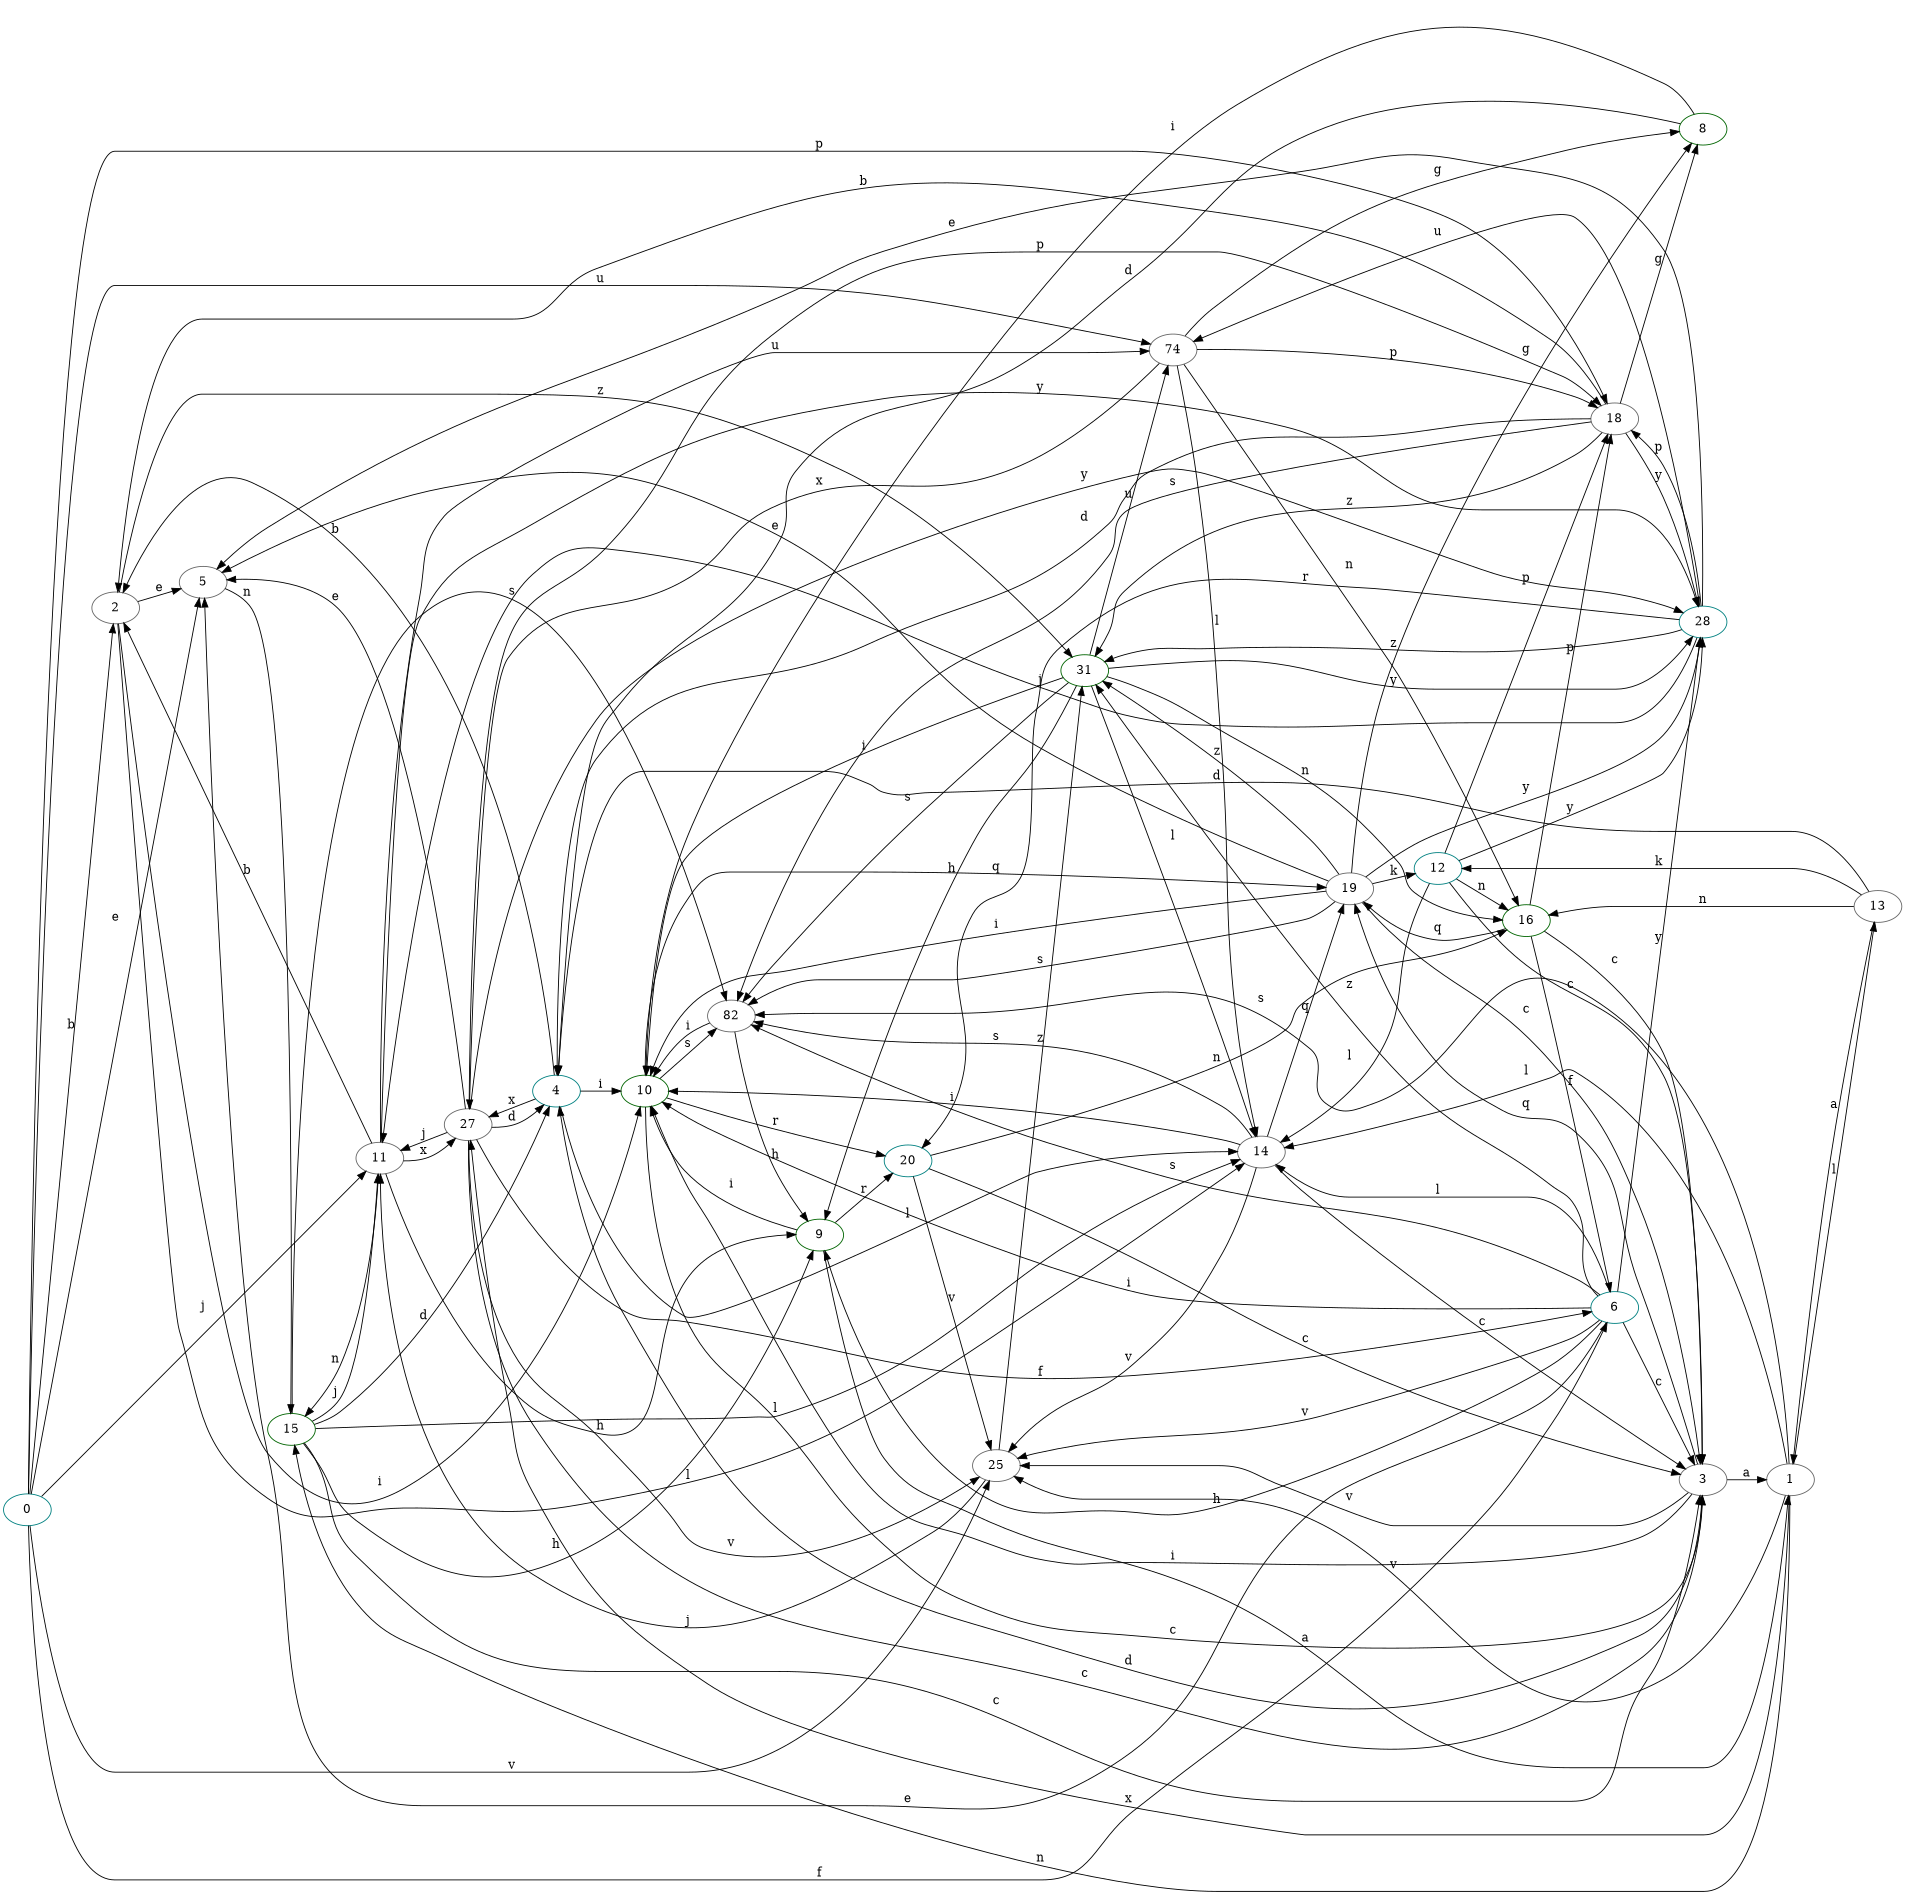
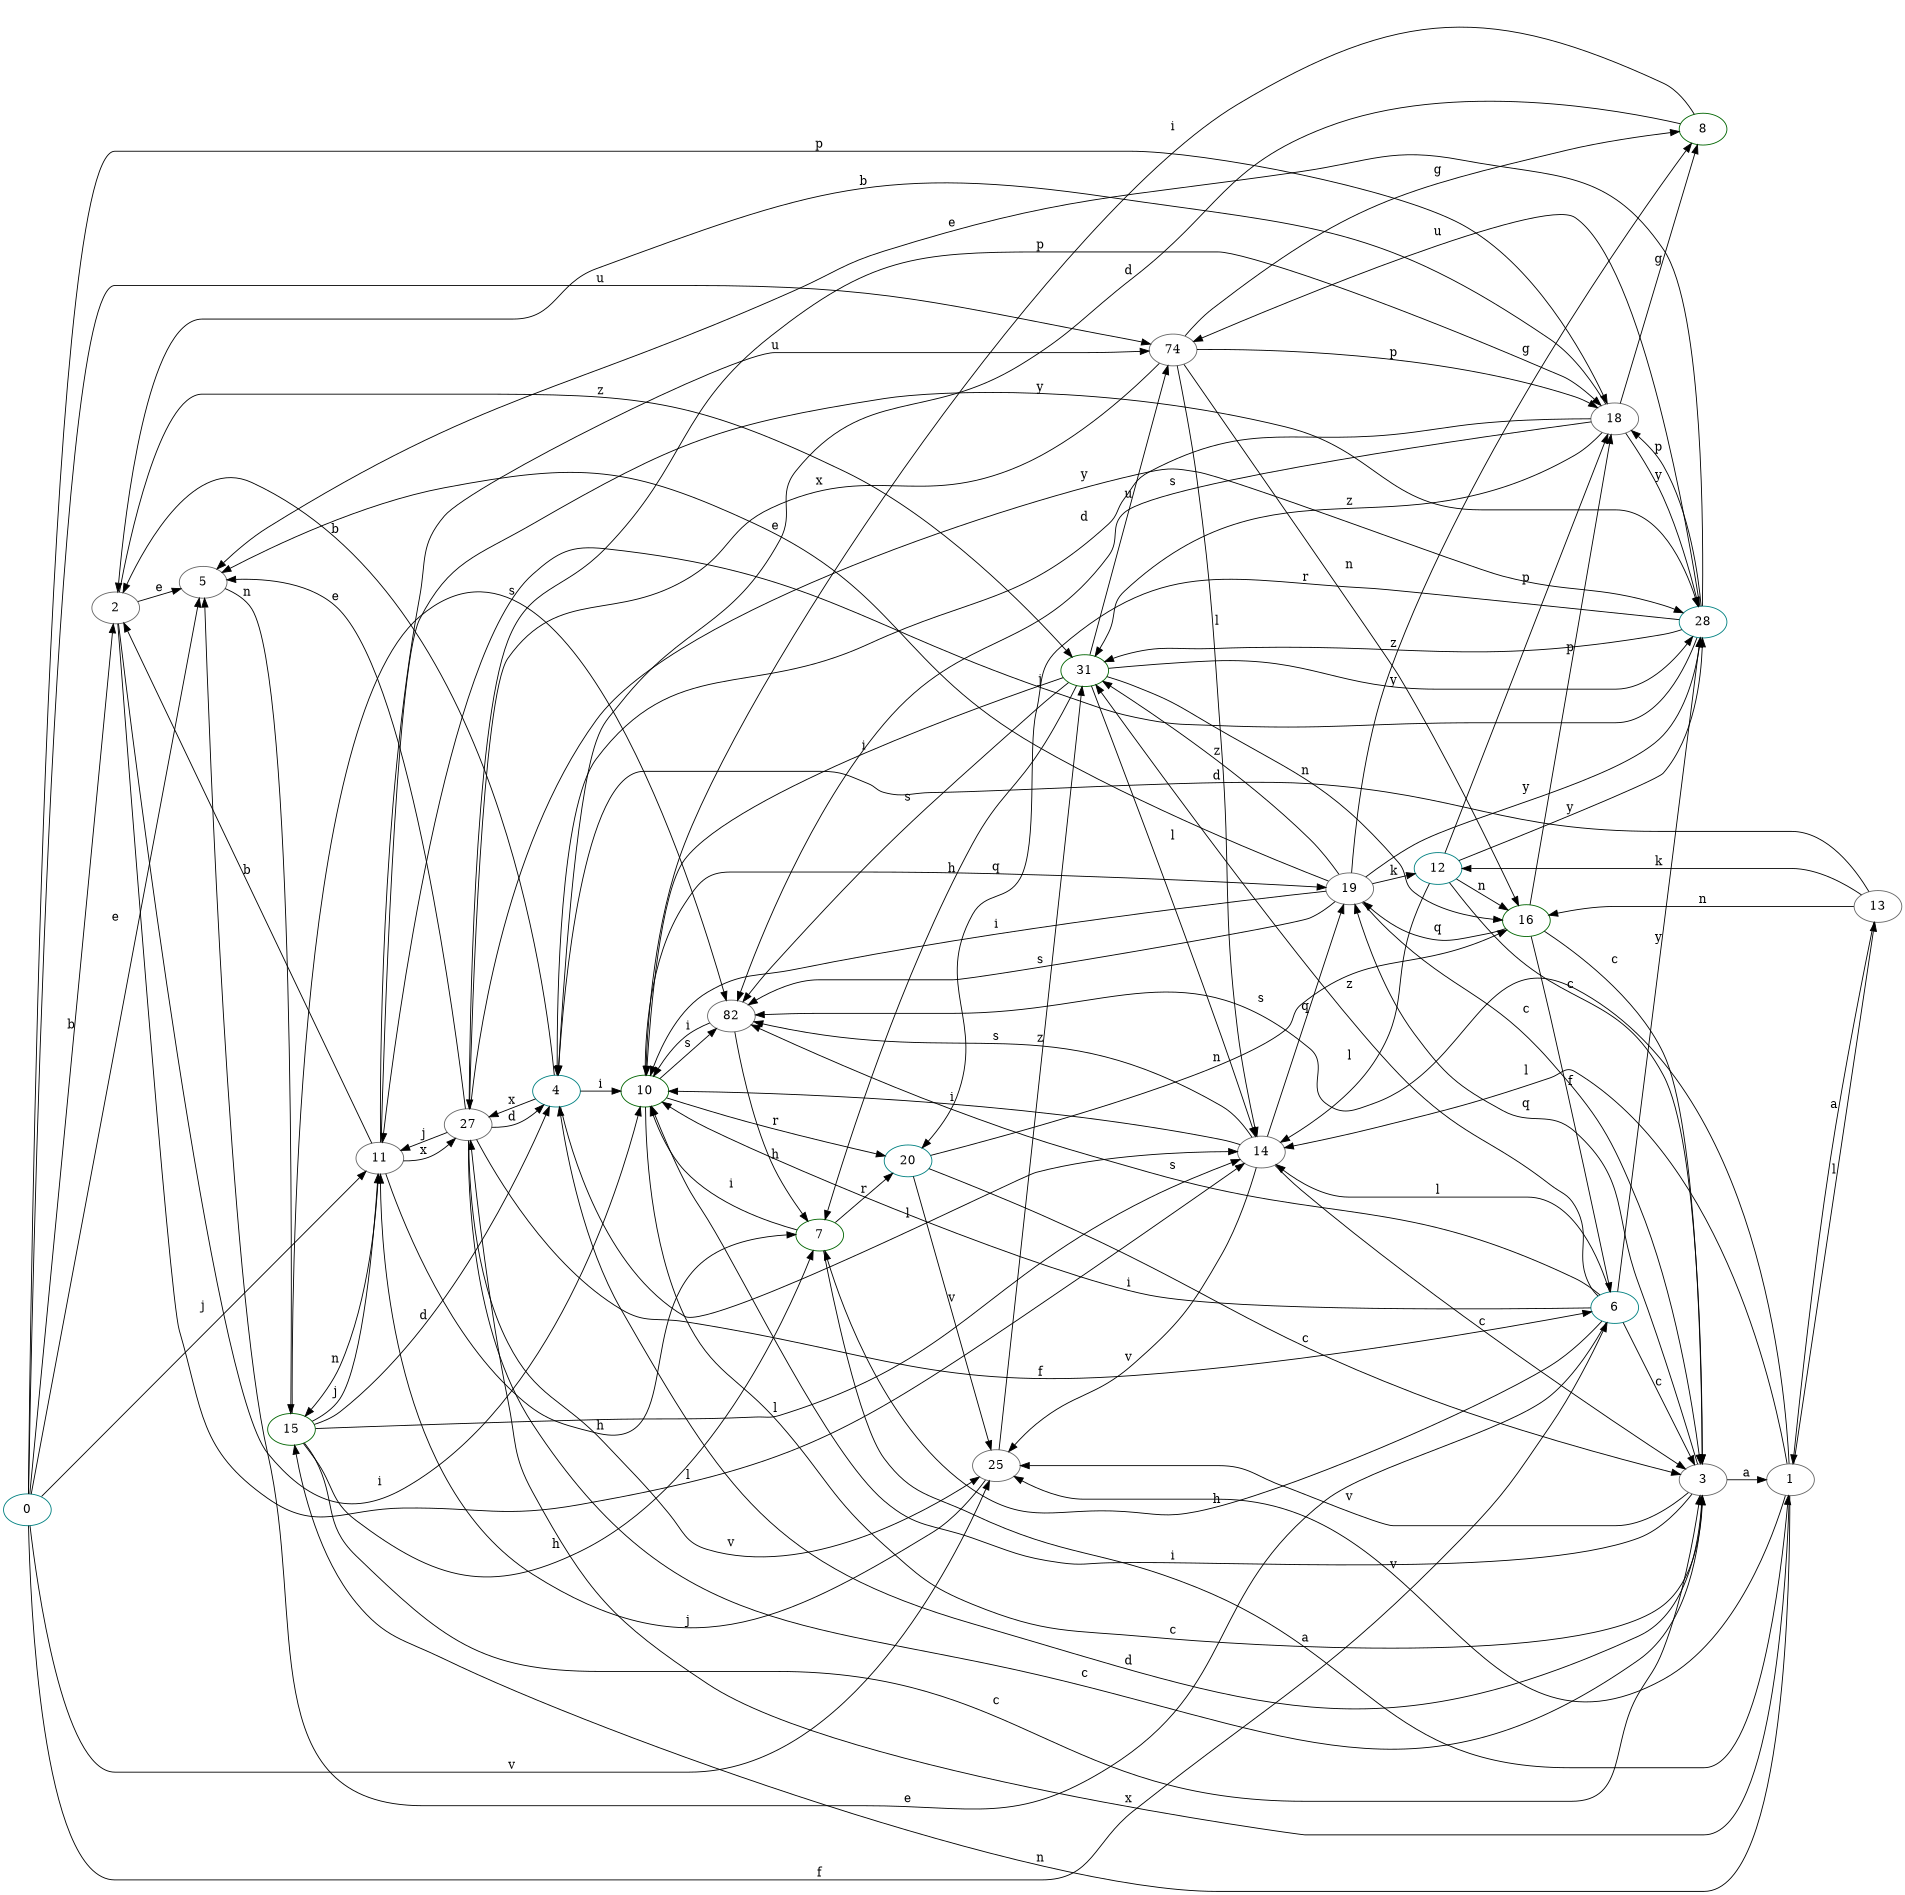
node "9": label "9" -> "7"
edge "6" -> "25": removed, label "v"
